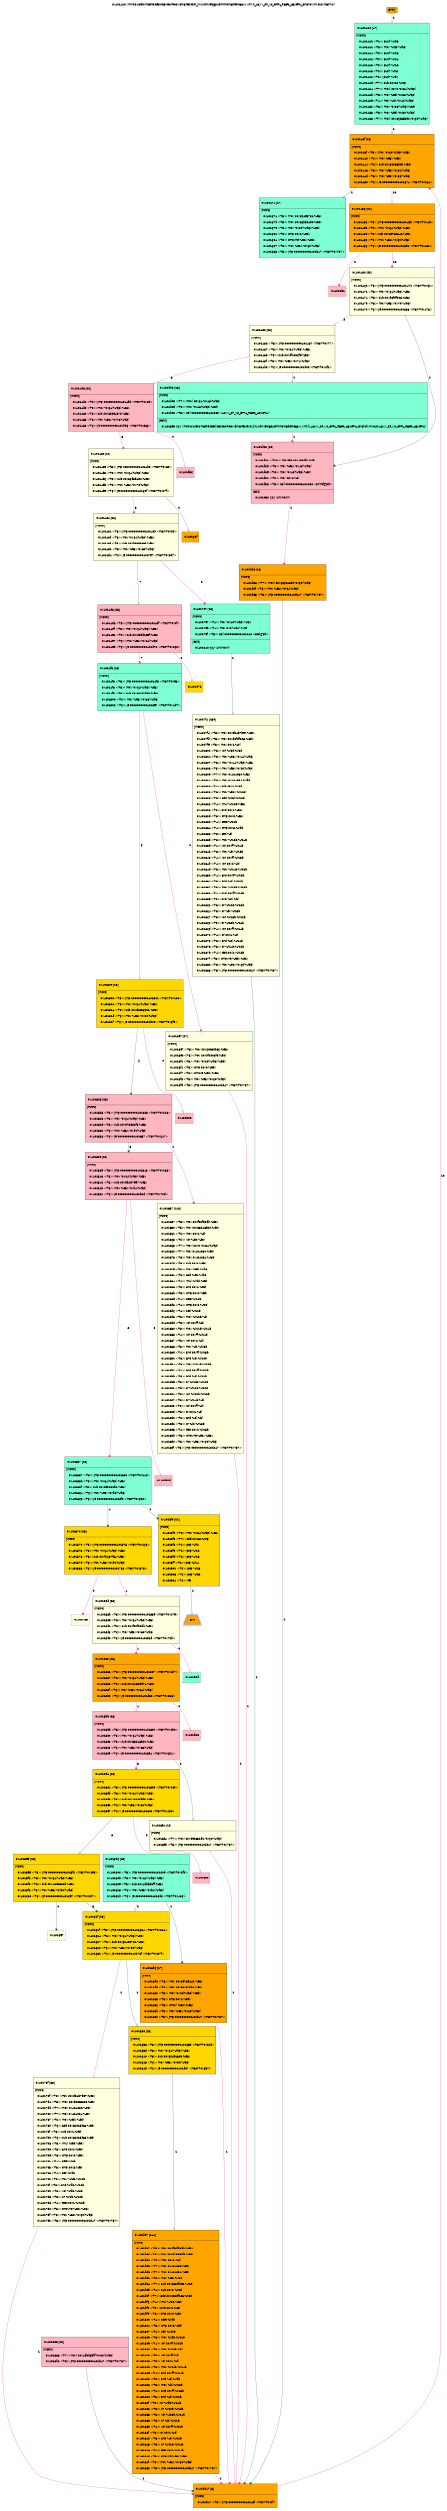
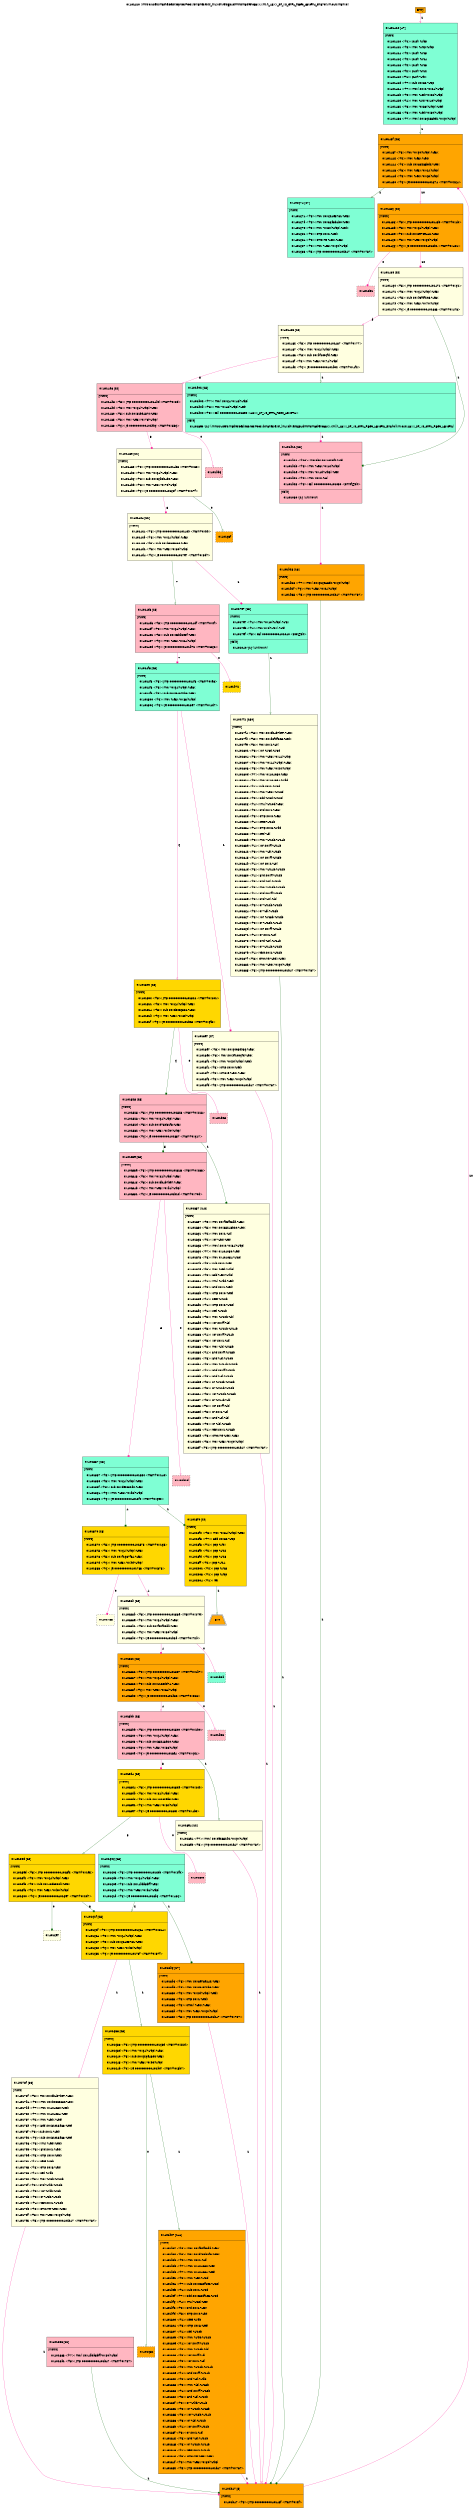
edge "0x401525 [25]" -> "0x401a57 [141]": color deeppink -> darkgreen
edge "0x401606 [25]" -> "0x40161f [25]": color deeppink -> darkgreen
node "0x401651": added
